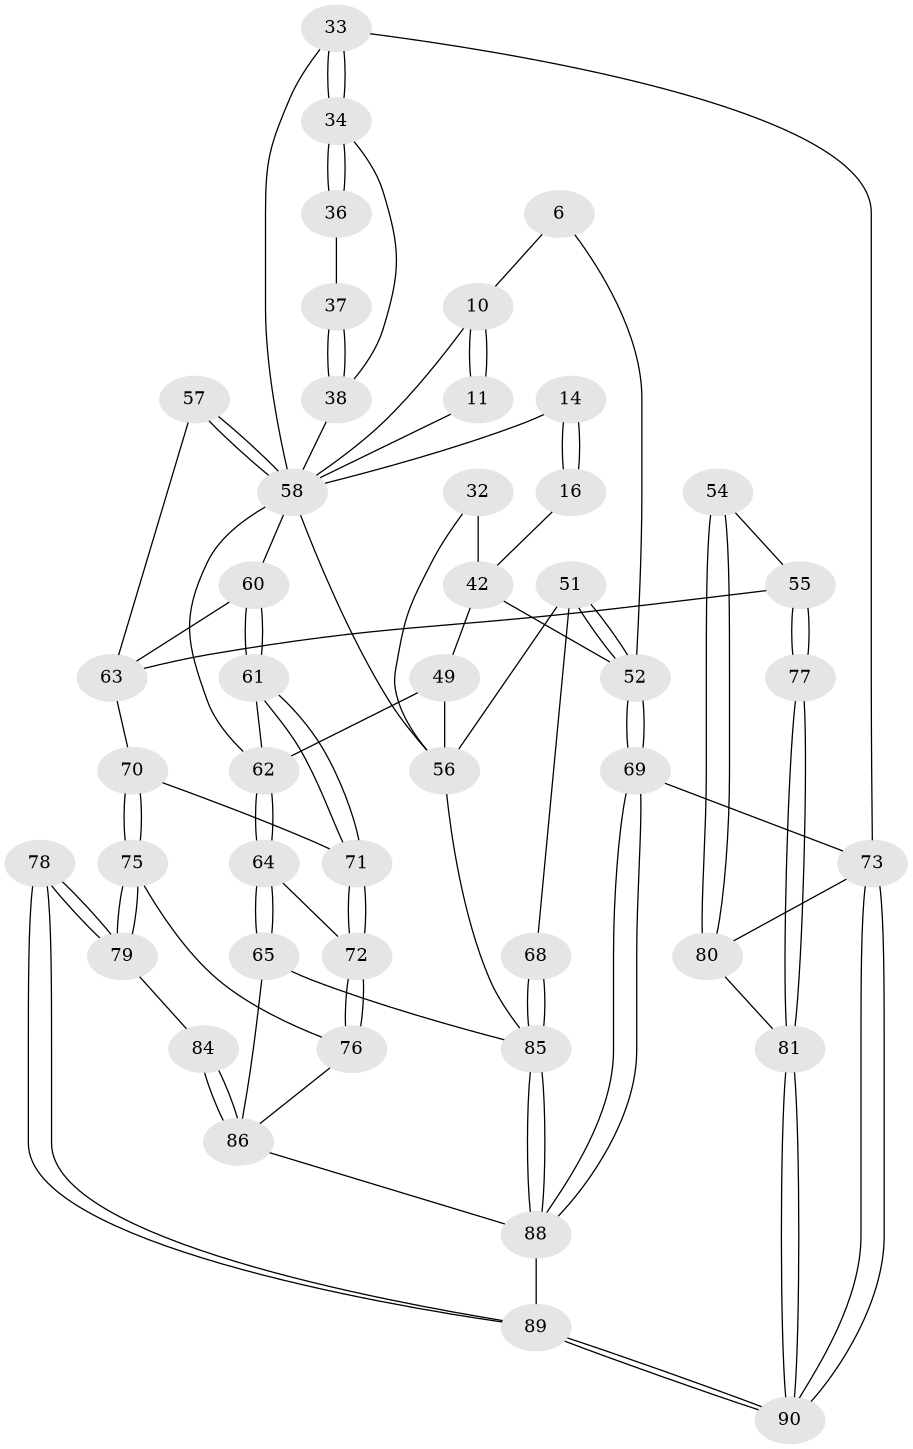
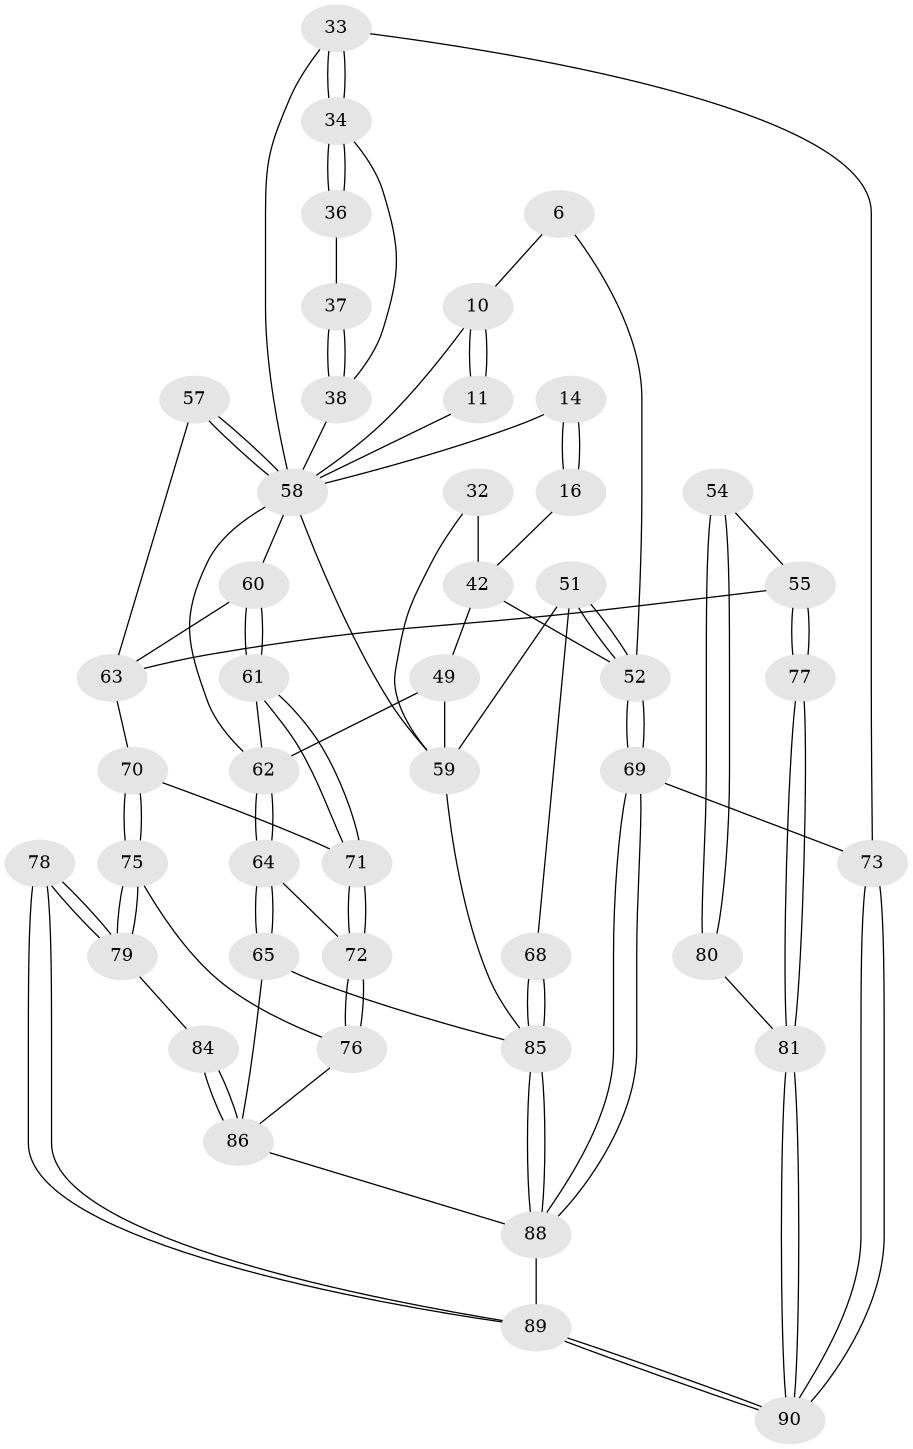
node "56": label "56" -> "59"
edge "73" -- "80": removed
